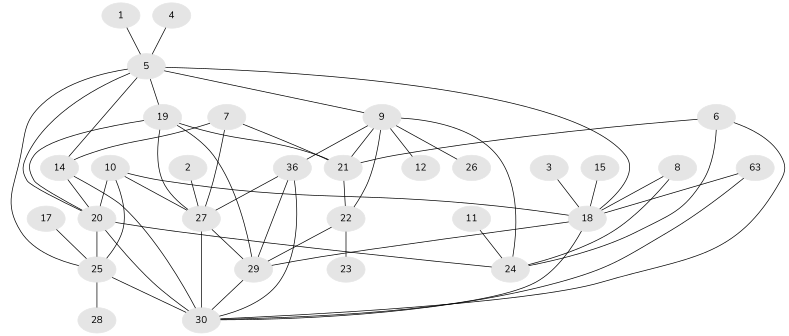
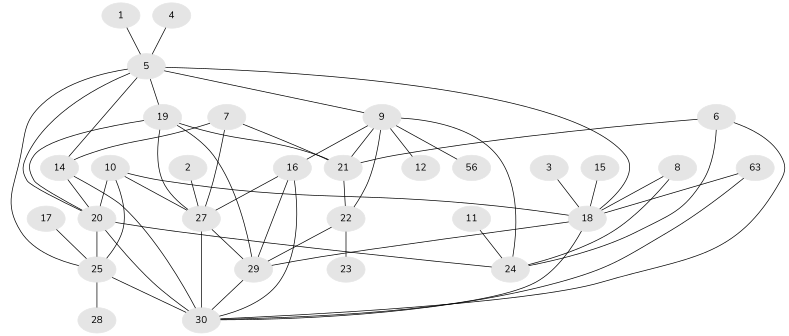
node "36": label "36" -> "16"
node "26": label "26" -> "56"
